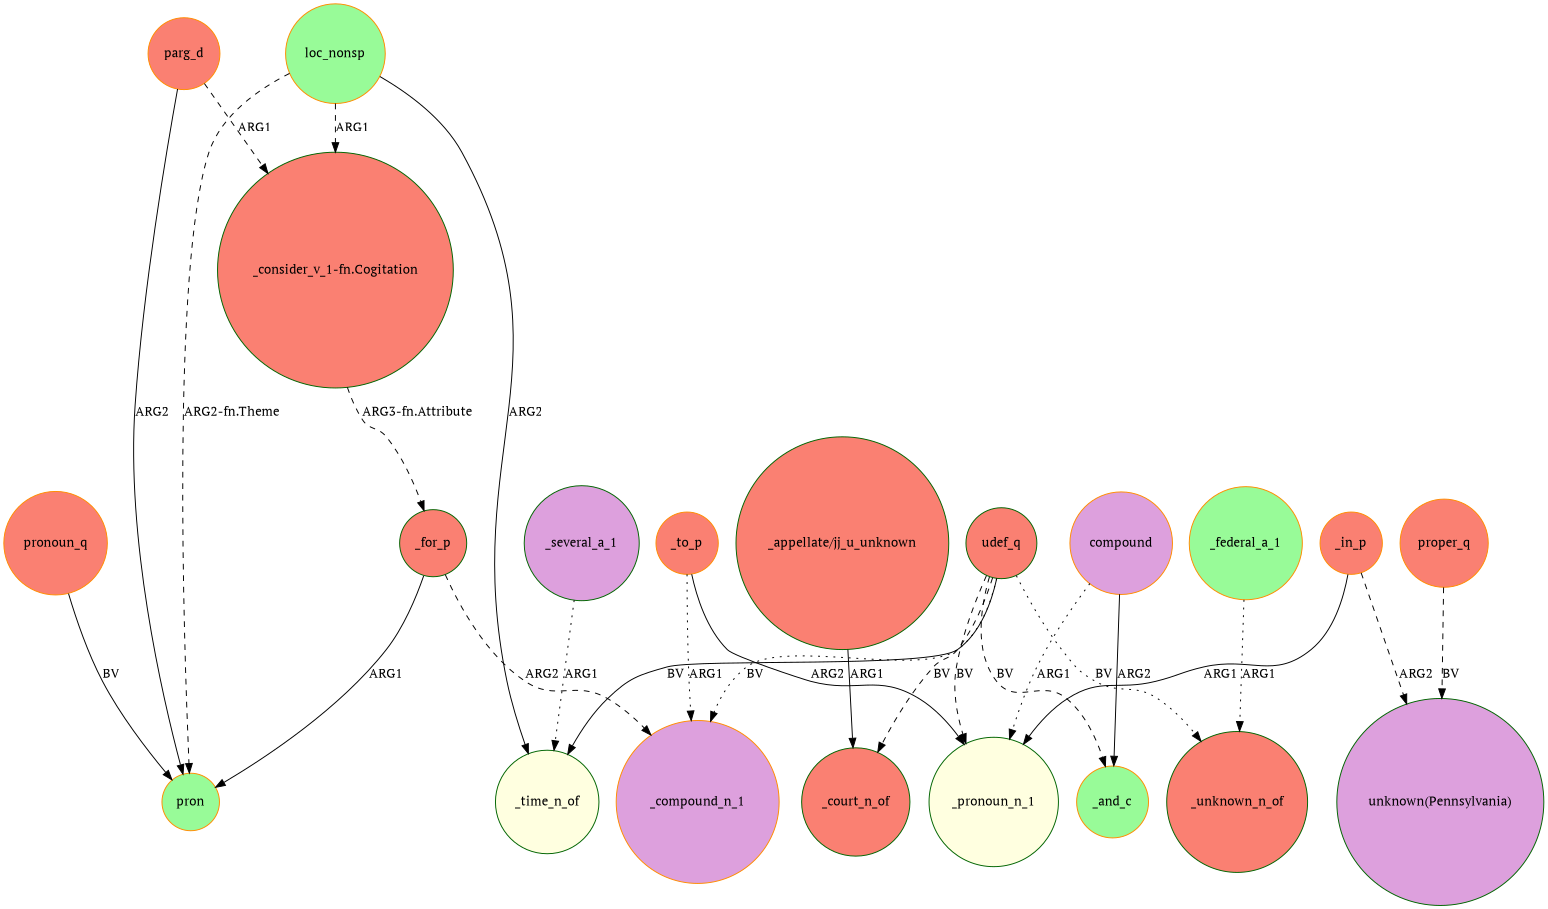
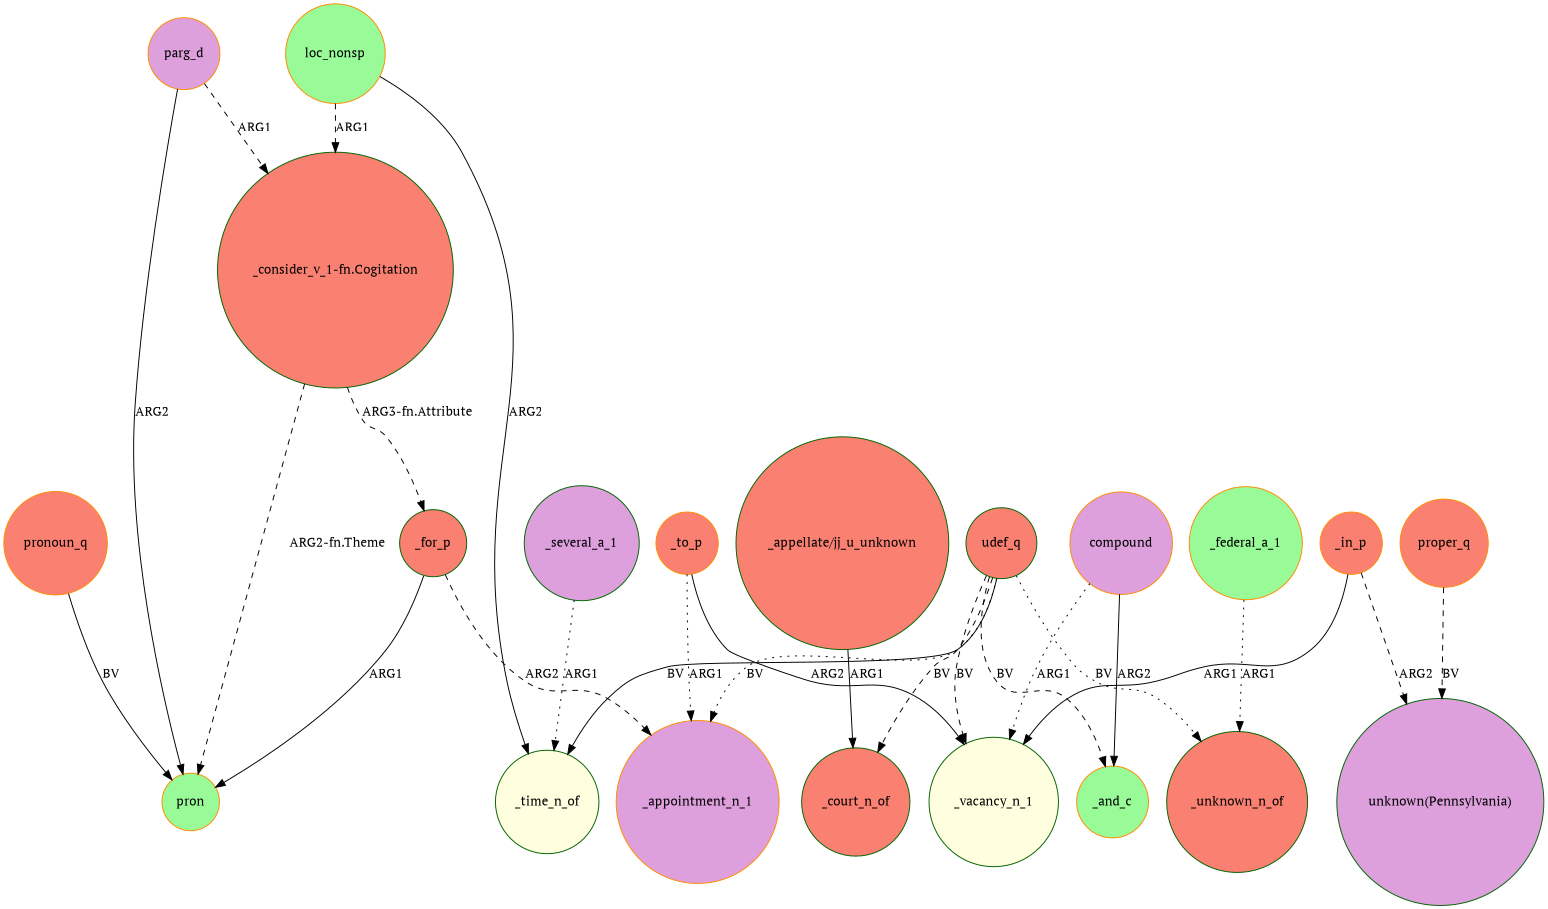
node "parg_d": fillcolor salmon -> plum
edge "loc_nonsp" -> "pron": now "_consider_v_1-fn.Cogitation" -> "pron"
node "_compound_n_1": label "_compound_n_1" -> "_appointment_n_1"
node "_pronoun_n_1": label "_pronoun_n_1" -> "_vacancy_n_1"
